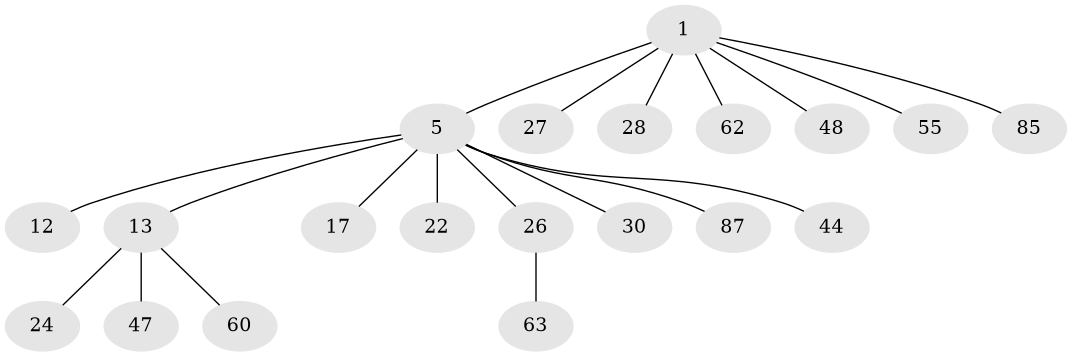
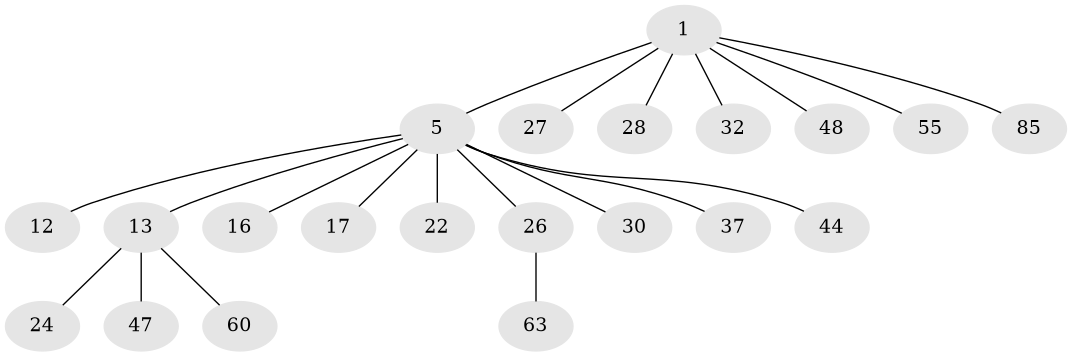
node "62": label "62" -> "32"
node "16": added
node "87": label "87" -> "37"
